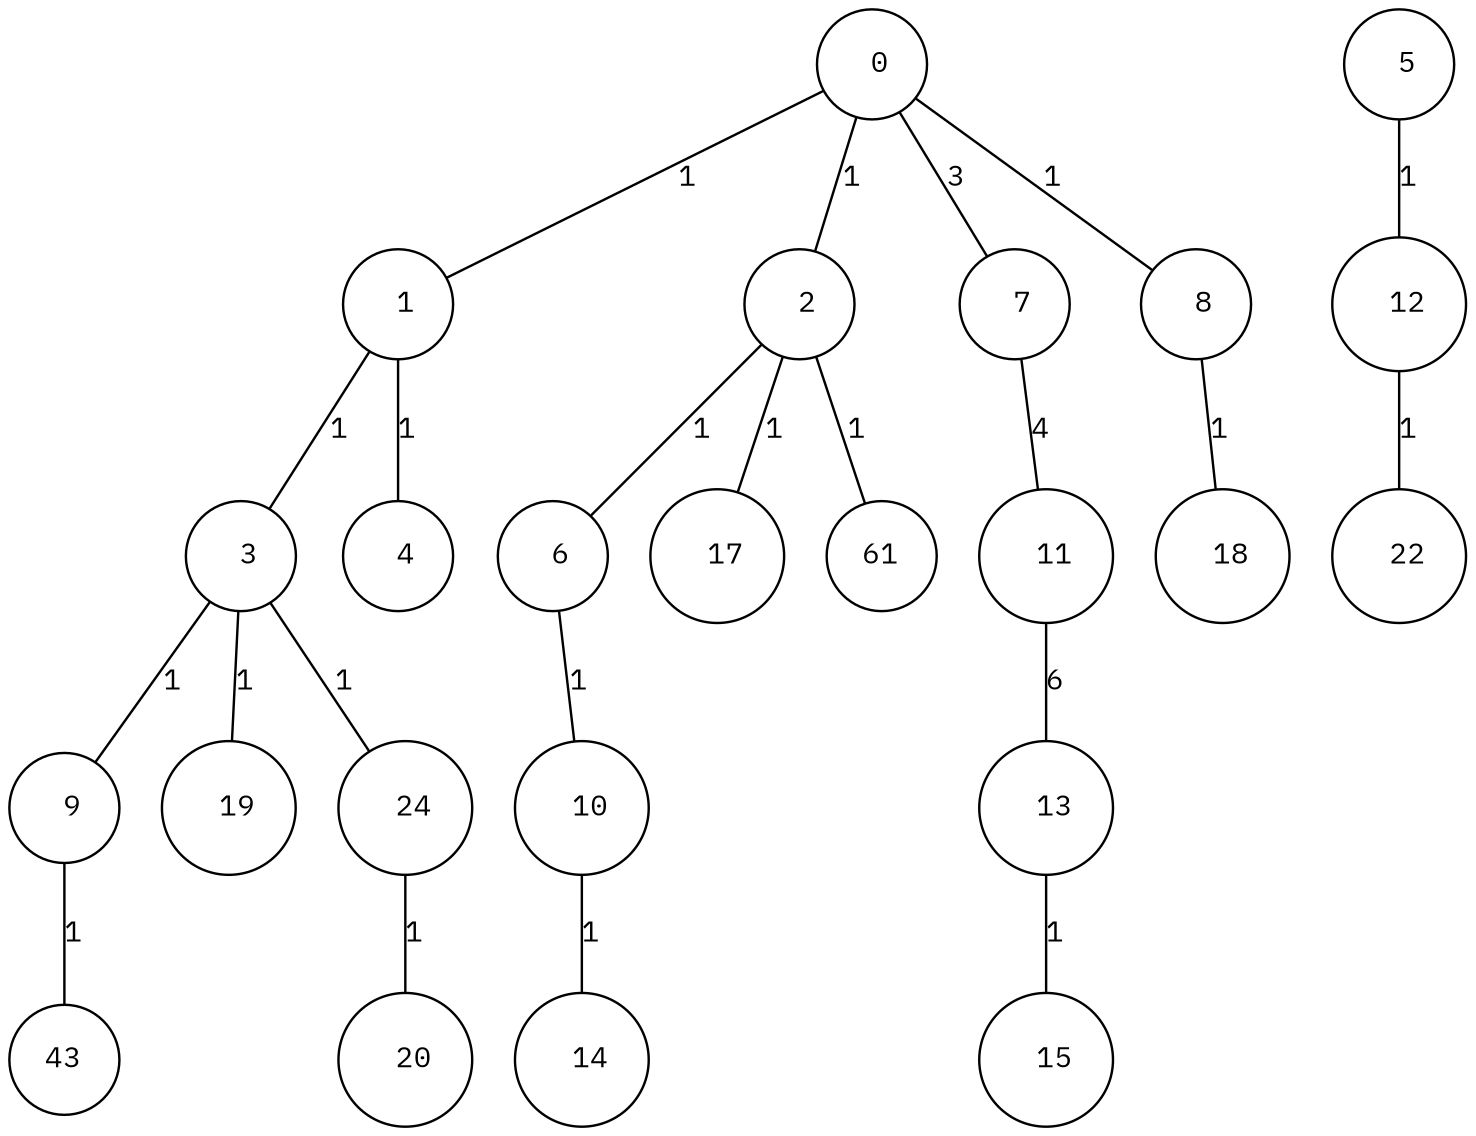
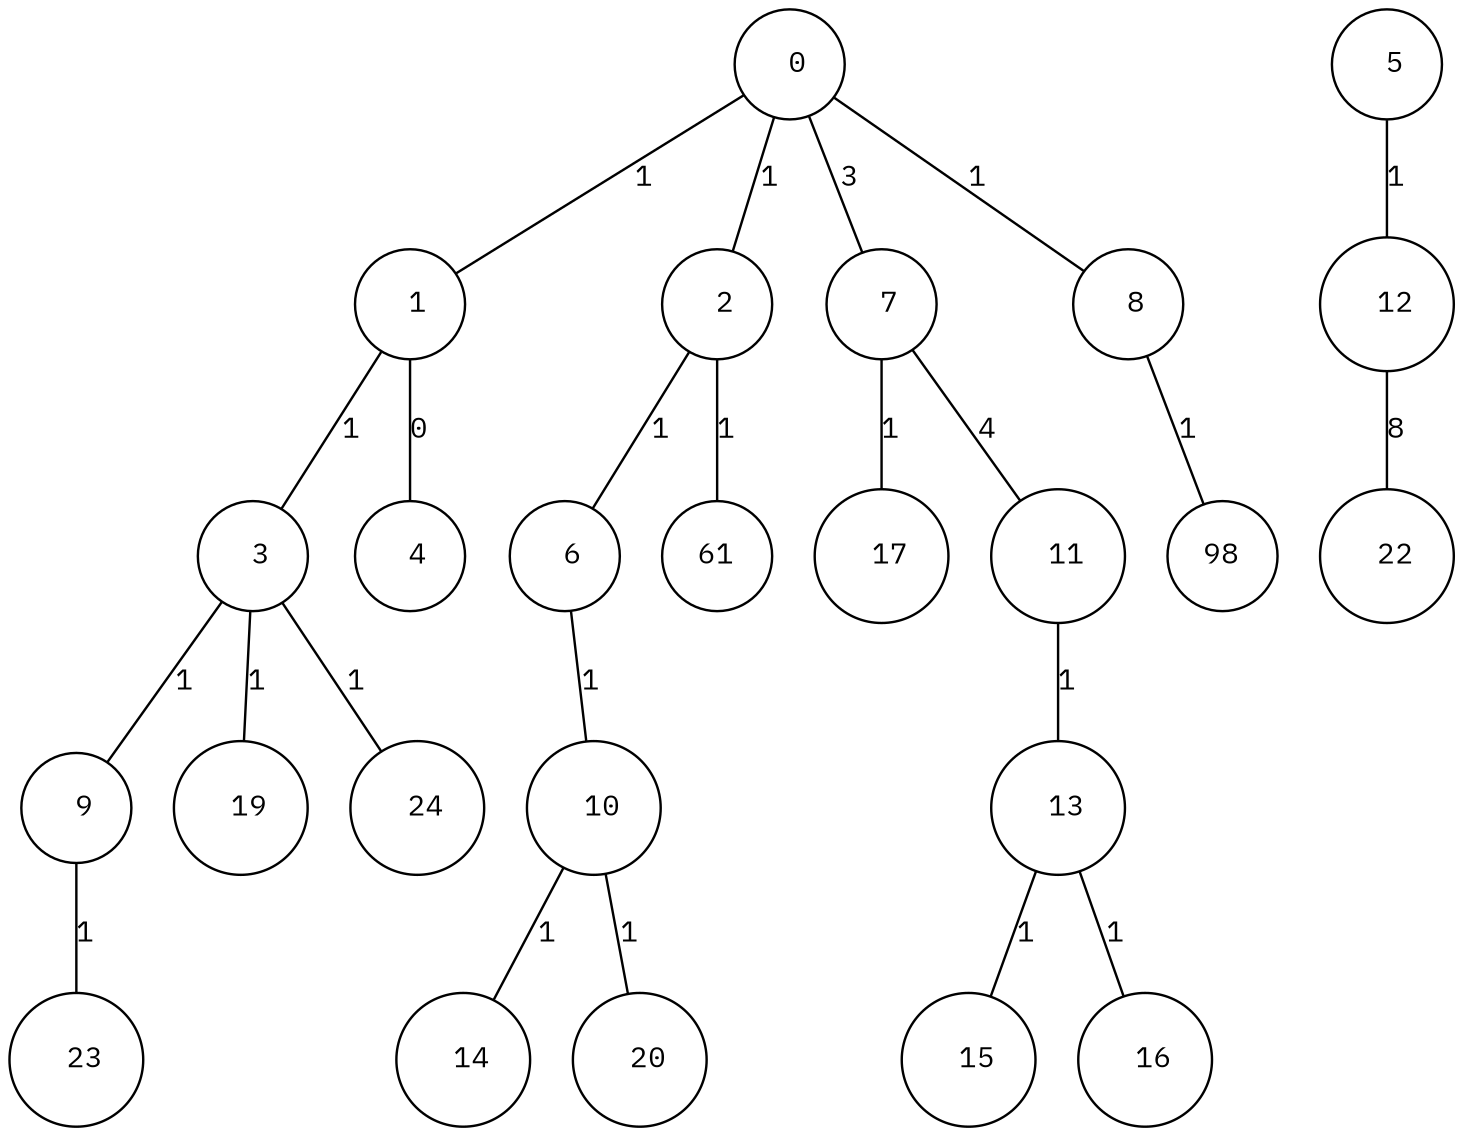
edge "2" -- "17": now "7" -- "17"
edge "1" -- "4": label "1" -> "0"
edge "12" -- "22": label "1" -> "8"
node "18": label "18" -> "98"
edge "11" -- "13": label "6" -> "1"
edge "24" -- "20": now "10" -- "20"
node "43": label "43" -> "23"
node "16": added
